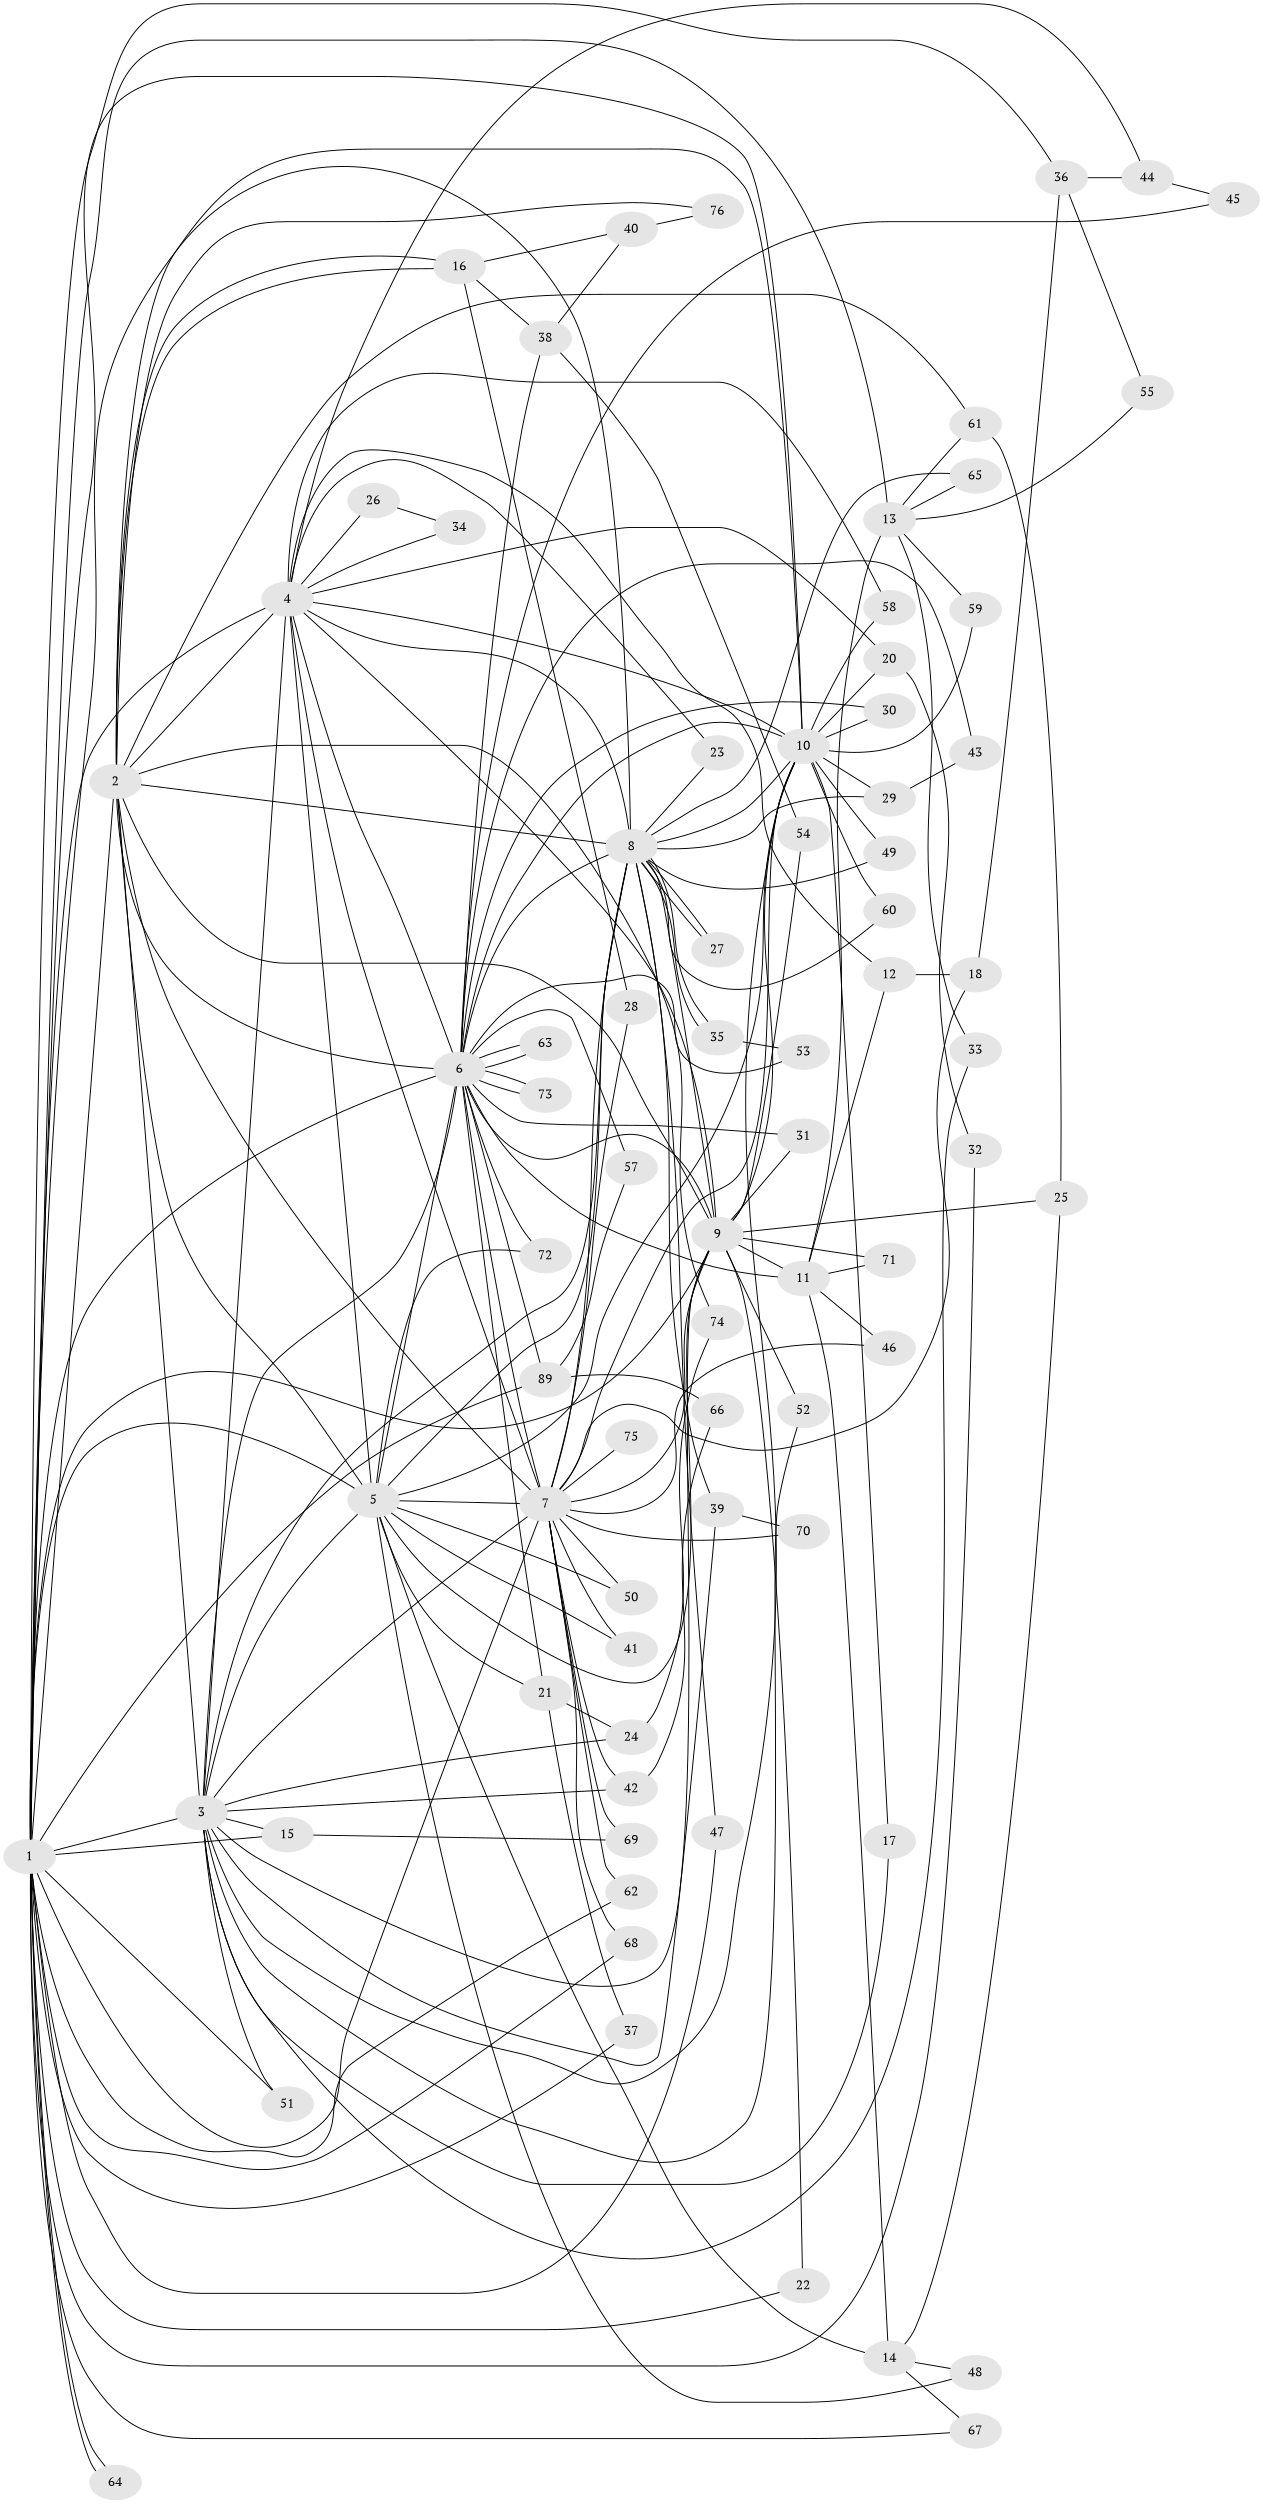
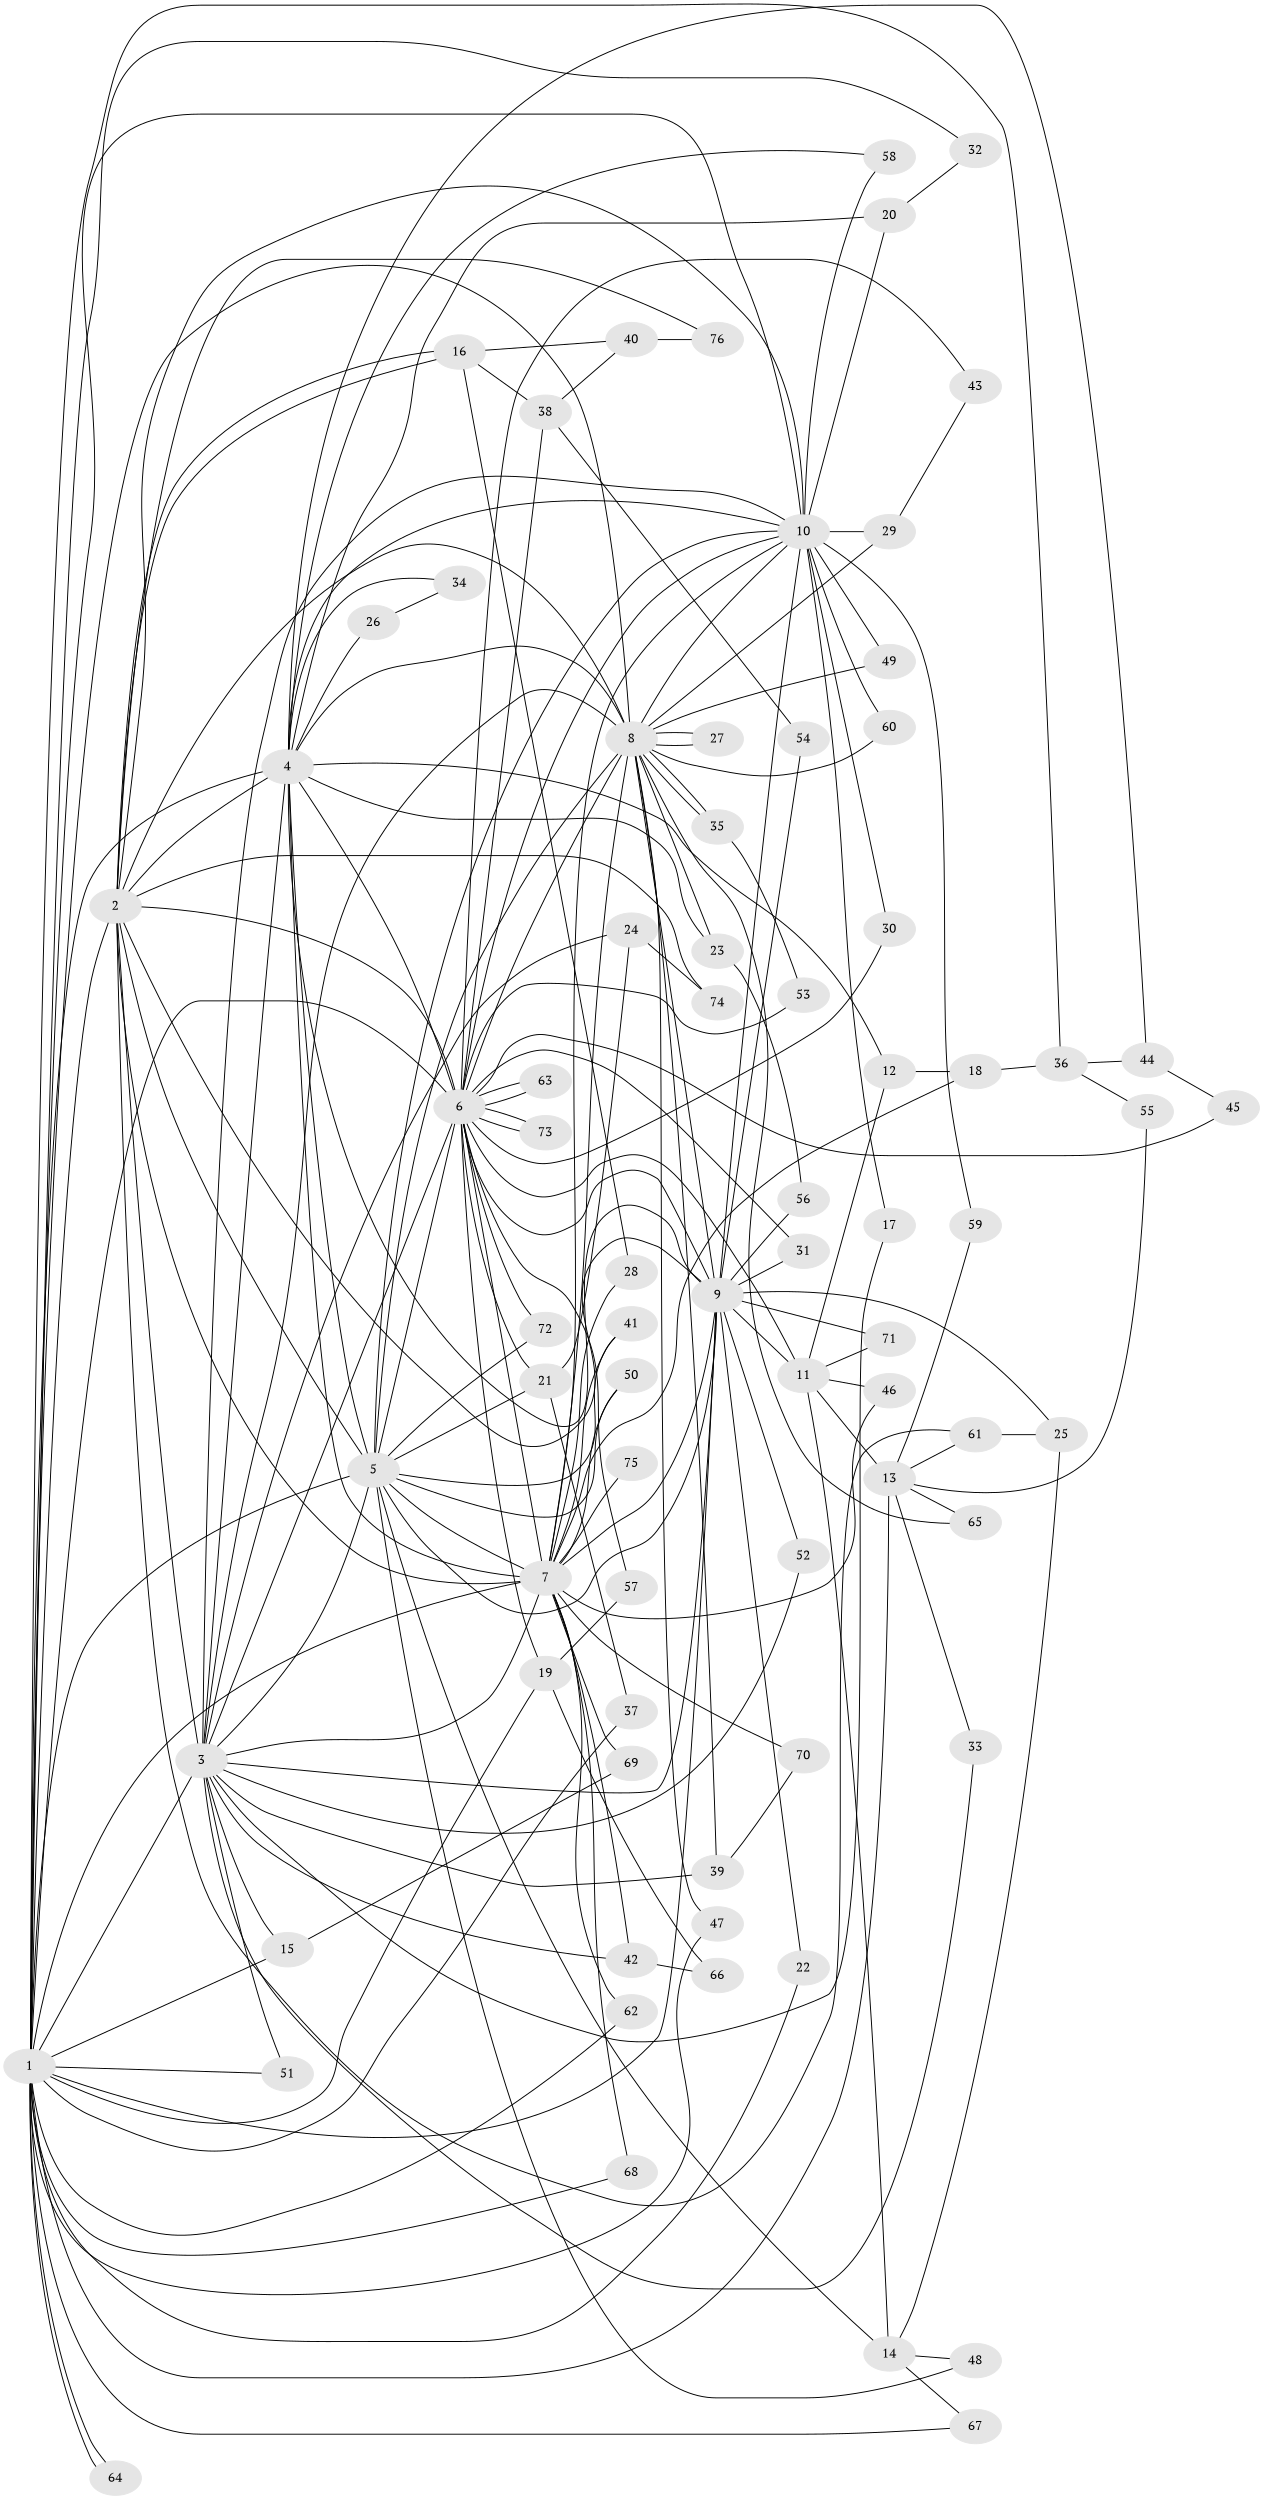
node "56": added
node "89": label "89" -> "19"
